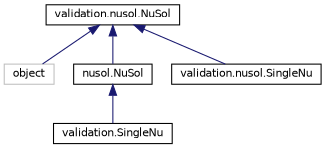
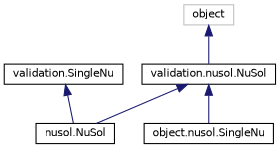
edge "object" -> "validation.nusol.NuSol": reversed
node "validation.nusol.SingleNu": label "validation.nusol.SingleNu" -> "object.nusol.SingleNu"
edge "validation.SingleNu" -> "nusol.NuSol": reversed
